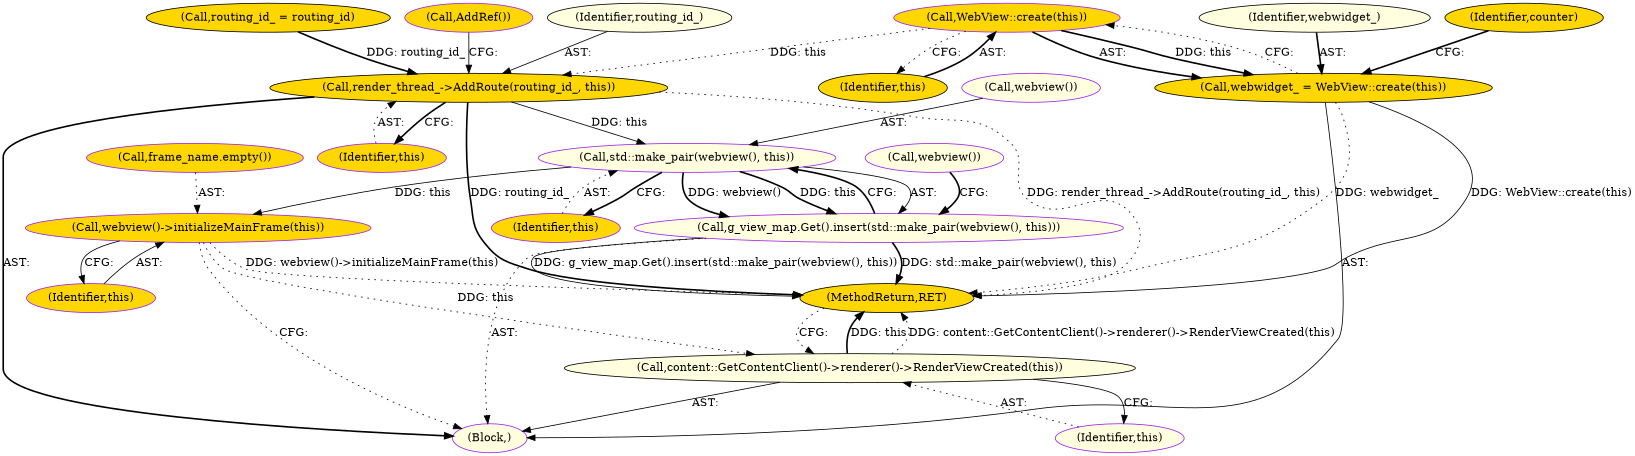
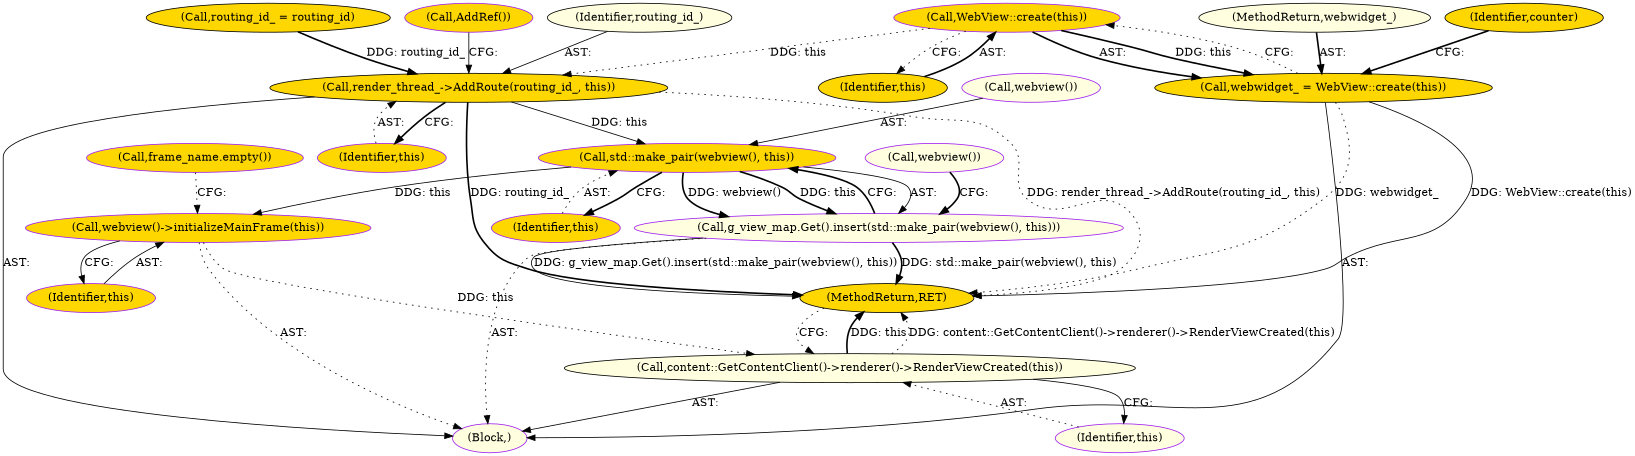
node "(Identifier,webwidget_)": label "(Identifier,webwidget_)" -> "(MethodReturn,webwidget_)"
node "(Call,std::make_pair(webview(), this))": fillcolor lightyellow -> gold
edge "(Call,frame_name.empty())" -> "(Call,webview()->initializeMainFrame(this))": label "AST: " -> "CFG: "
edge "(Call,webview()->initializeMainFrame(this))" -> "(MethodReturn,RET)": removed, label "DDG: webview()->initializeMainFrame(this)"
edge "(Call,render_thread_->AddRoute(routing_id_, this))" -> "(Block,)": style bold -> solid
edge "(Call,webview()->initializeMainFrame(this))" -> "(Block,)": label "CFG: " -> "AST: "
